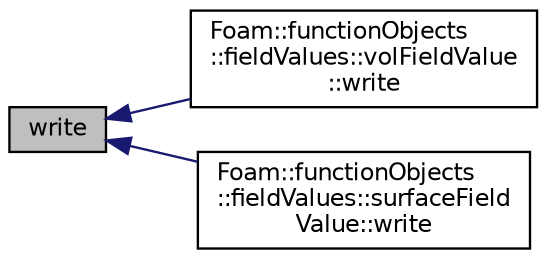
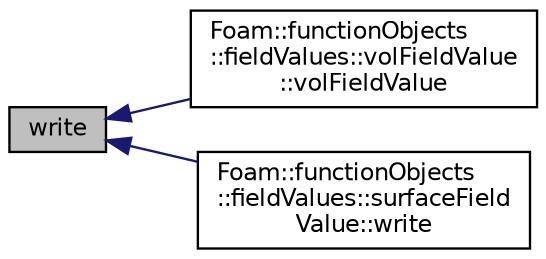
node "Foam::functionObjects ::fieldValues::volFieldValue ::write": label "Foam::functionObjects ::fieldValues::volFieldValue ::write" -> "Foam::functionObjects ::fieldValues::volFieldValue ::volFieldValue"
